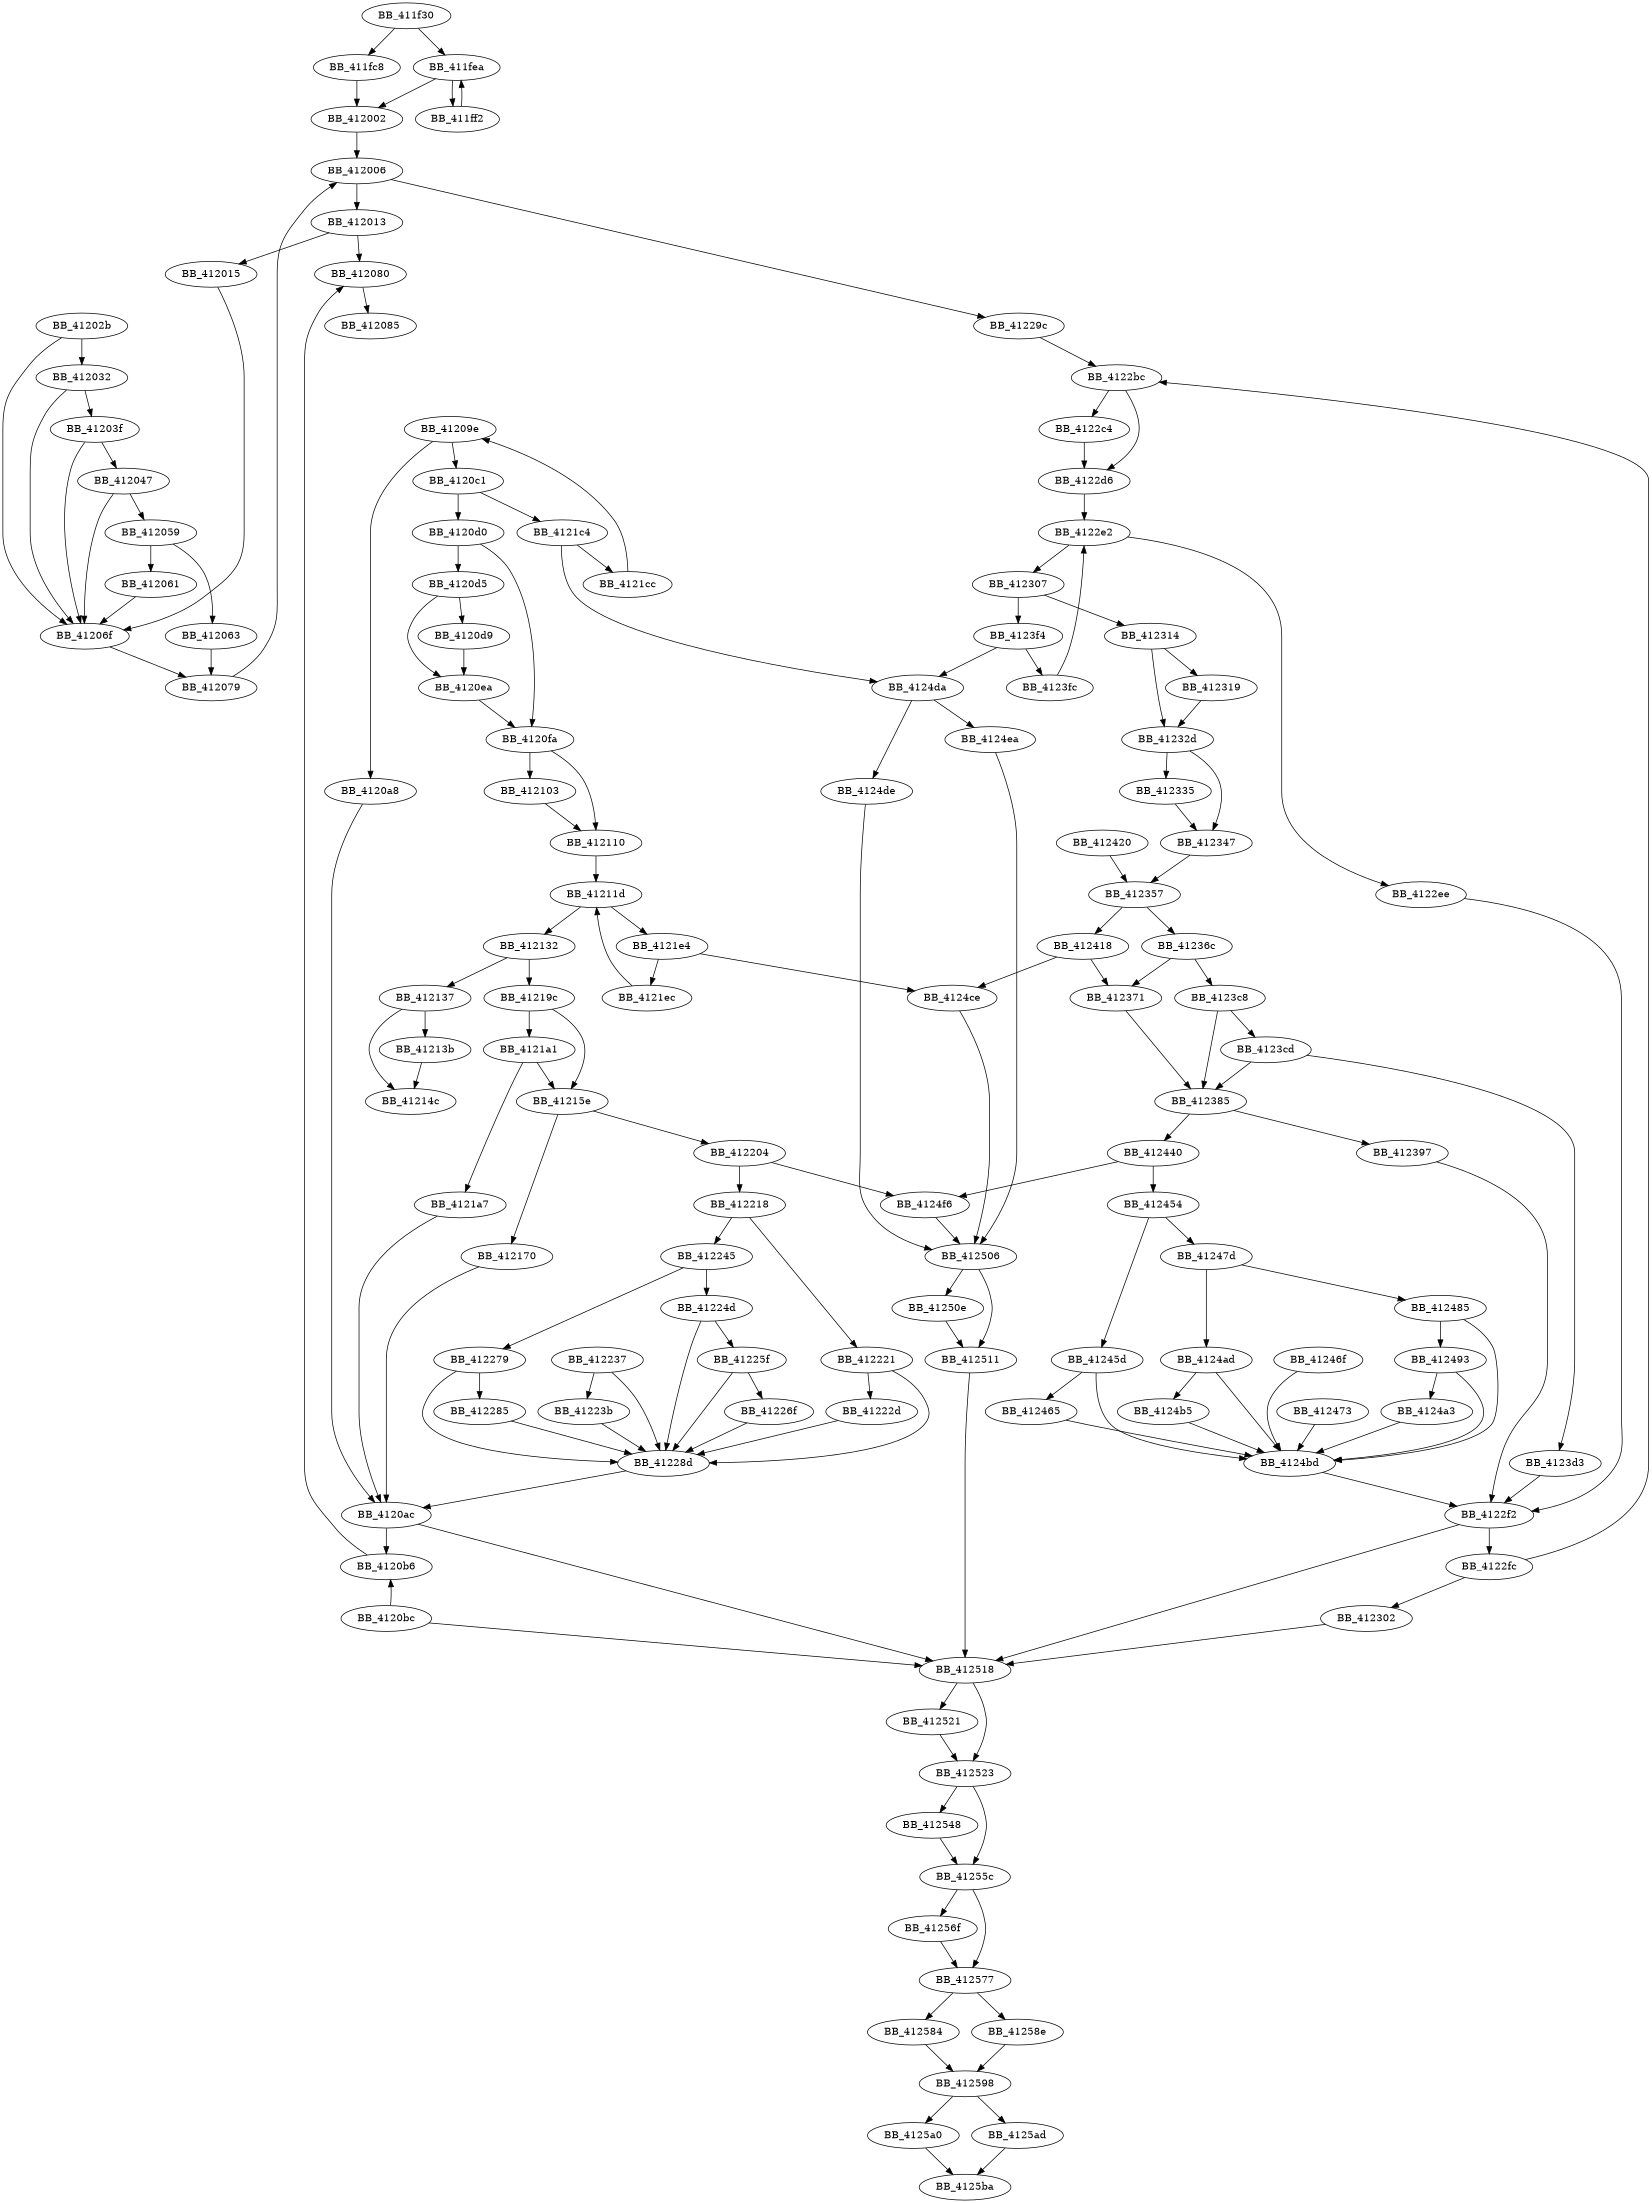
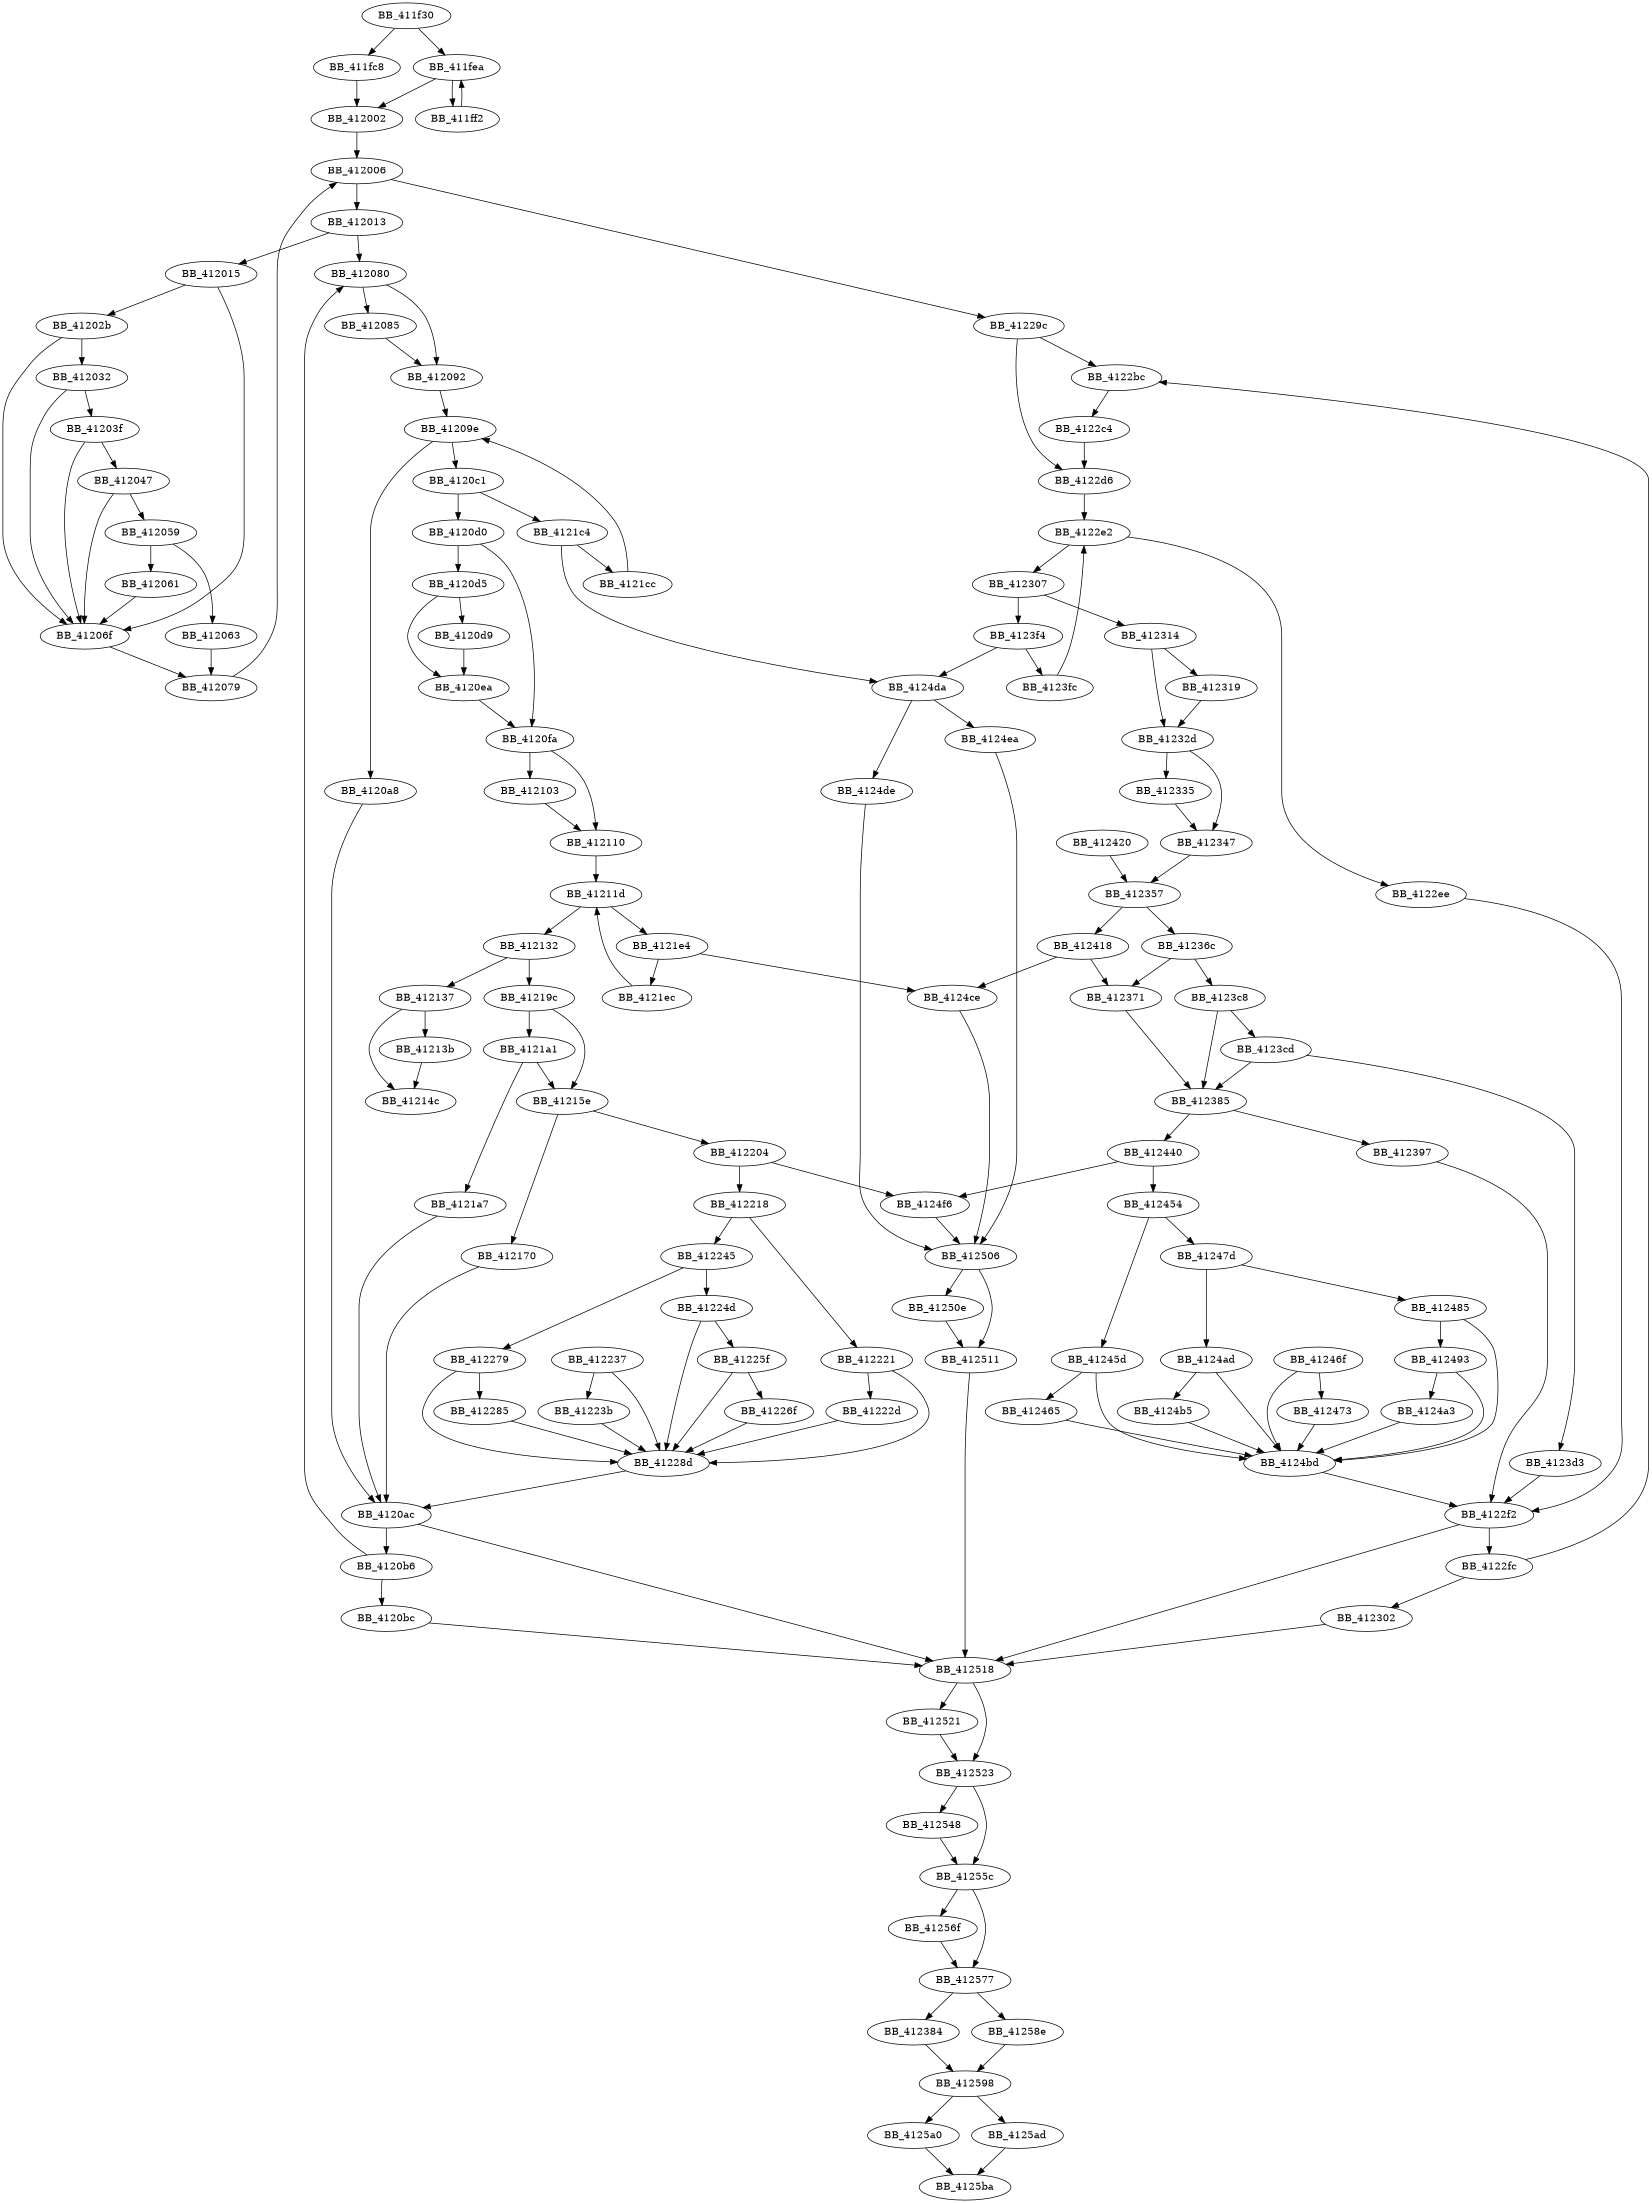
edge "BB_412015" -> "BB_41202b": added
node "BB_412092": added
edge "BB_4122bc" -> "BB_4122d6": now "BB_41229c" -> "BB_4122d6"
edge "BB_41246f" -> "BB_412473": added
edge "BB_4120bc" -> "BB_4120b6": reversed
node "BB_412584": label "BB_412584" -> "BB_412384"
